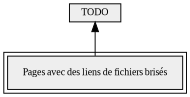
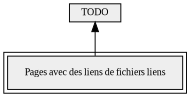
node "Pages avec des liens de fichiers brisés": label "Pages avec des liens de fichiers brisés" -> "Pages avec des liens de fichiers liens"
